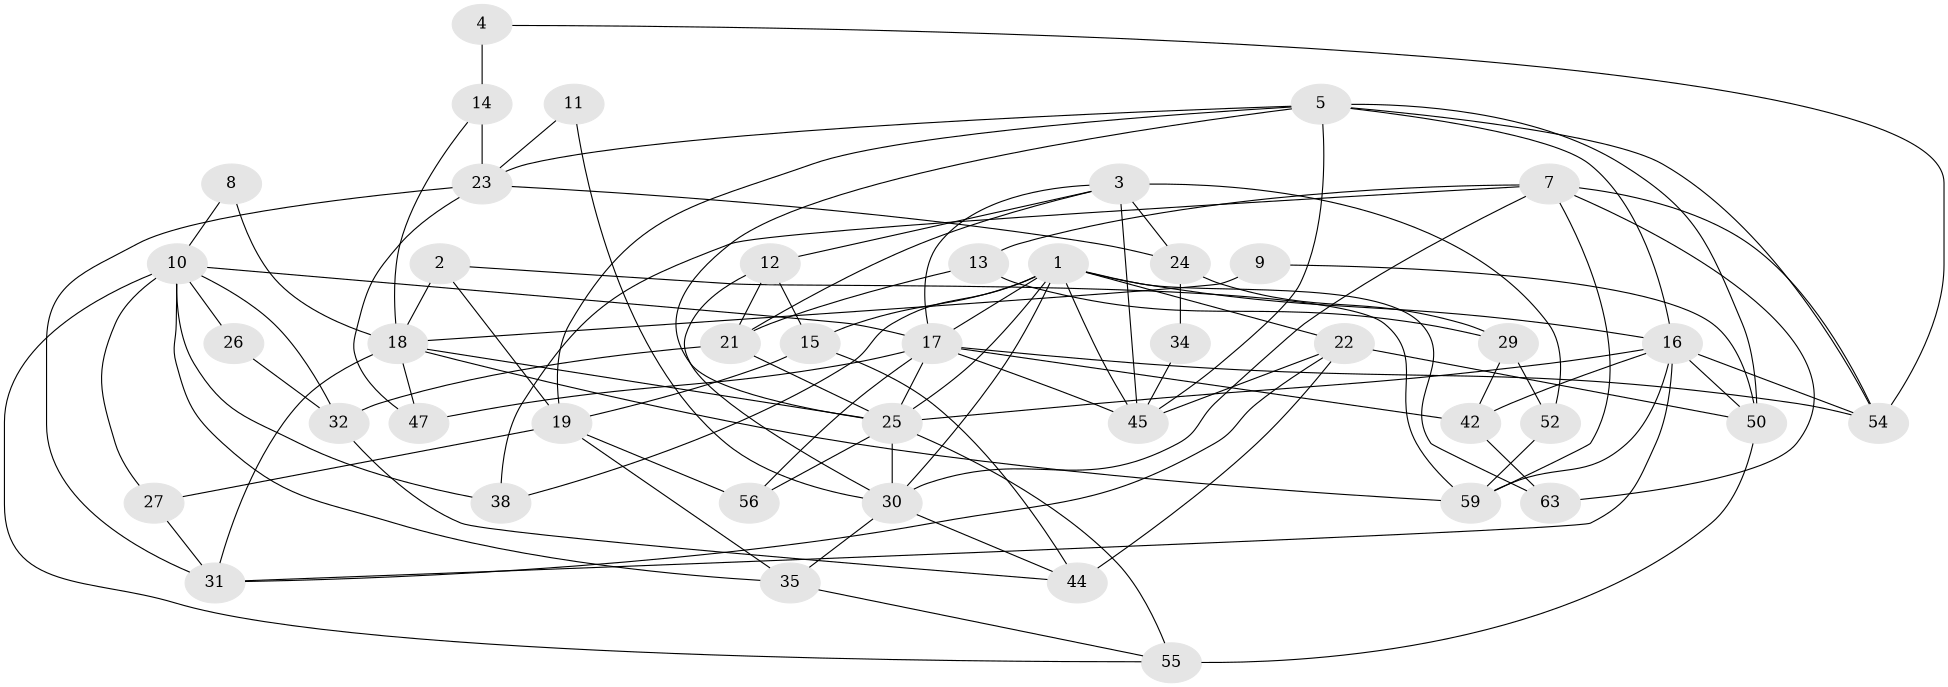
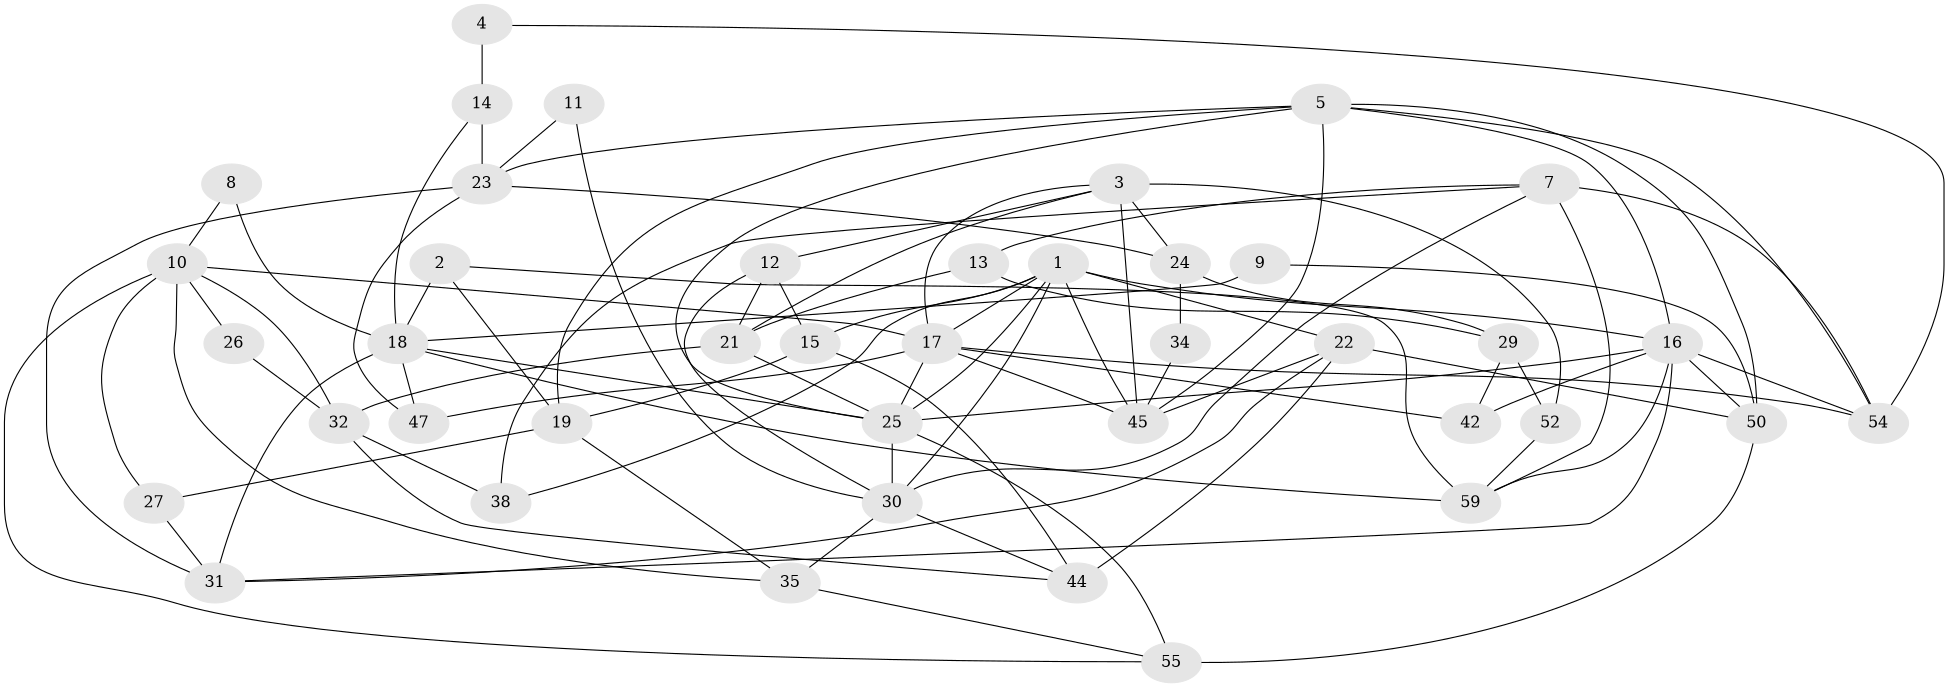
edge "10" -- "38": now "32" -- "38"
node "56": removed
node "63": removed
